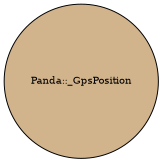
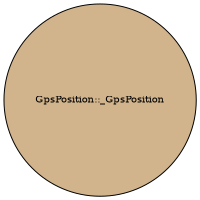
node "Panda::_GpsPosition": label "Panda::_GpsPosition" -> "GpsPosition::_GpsPosition"
